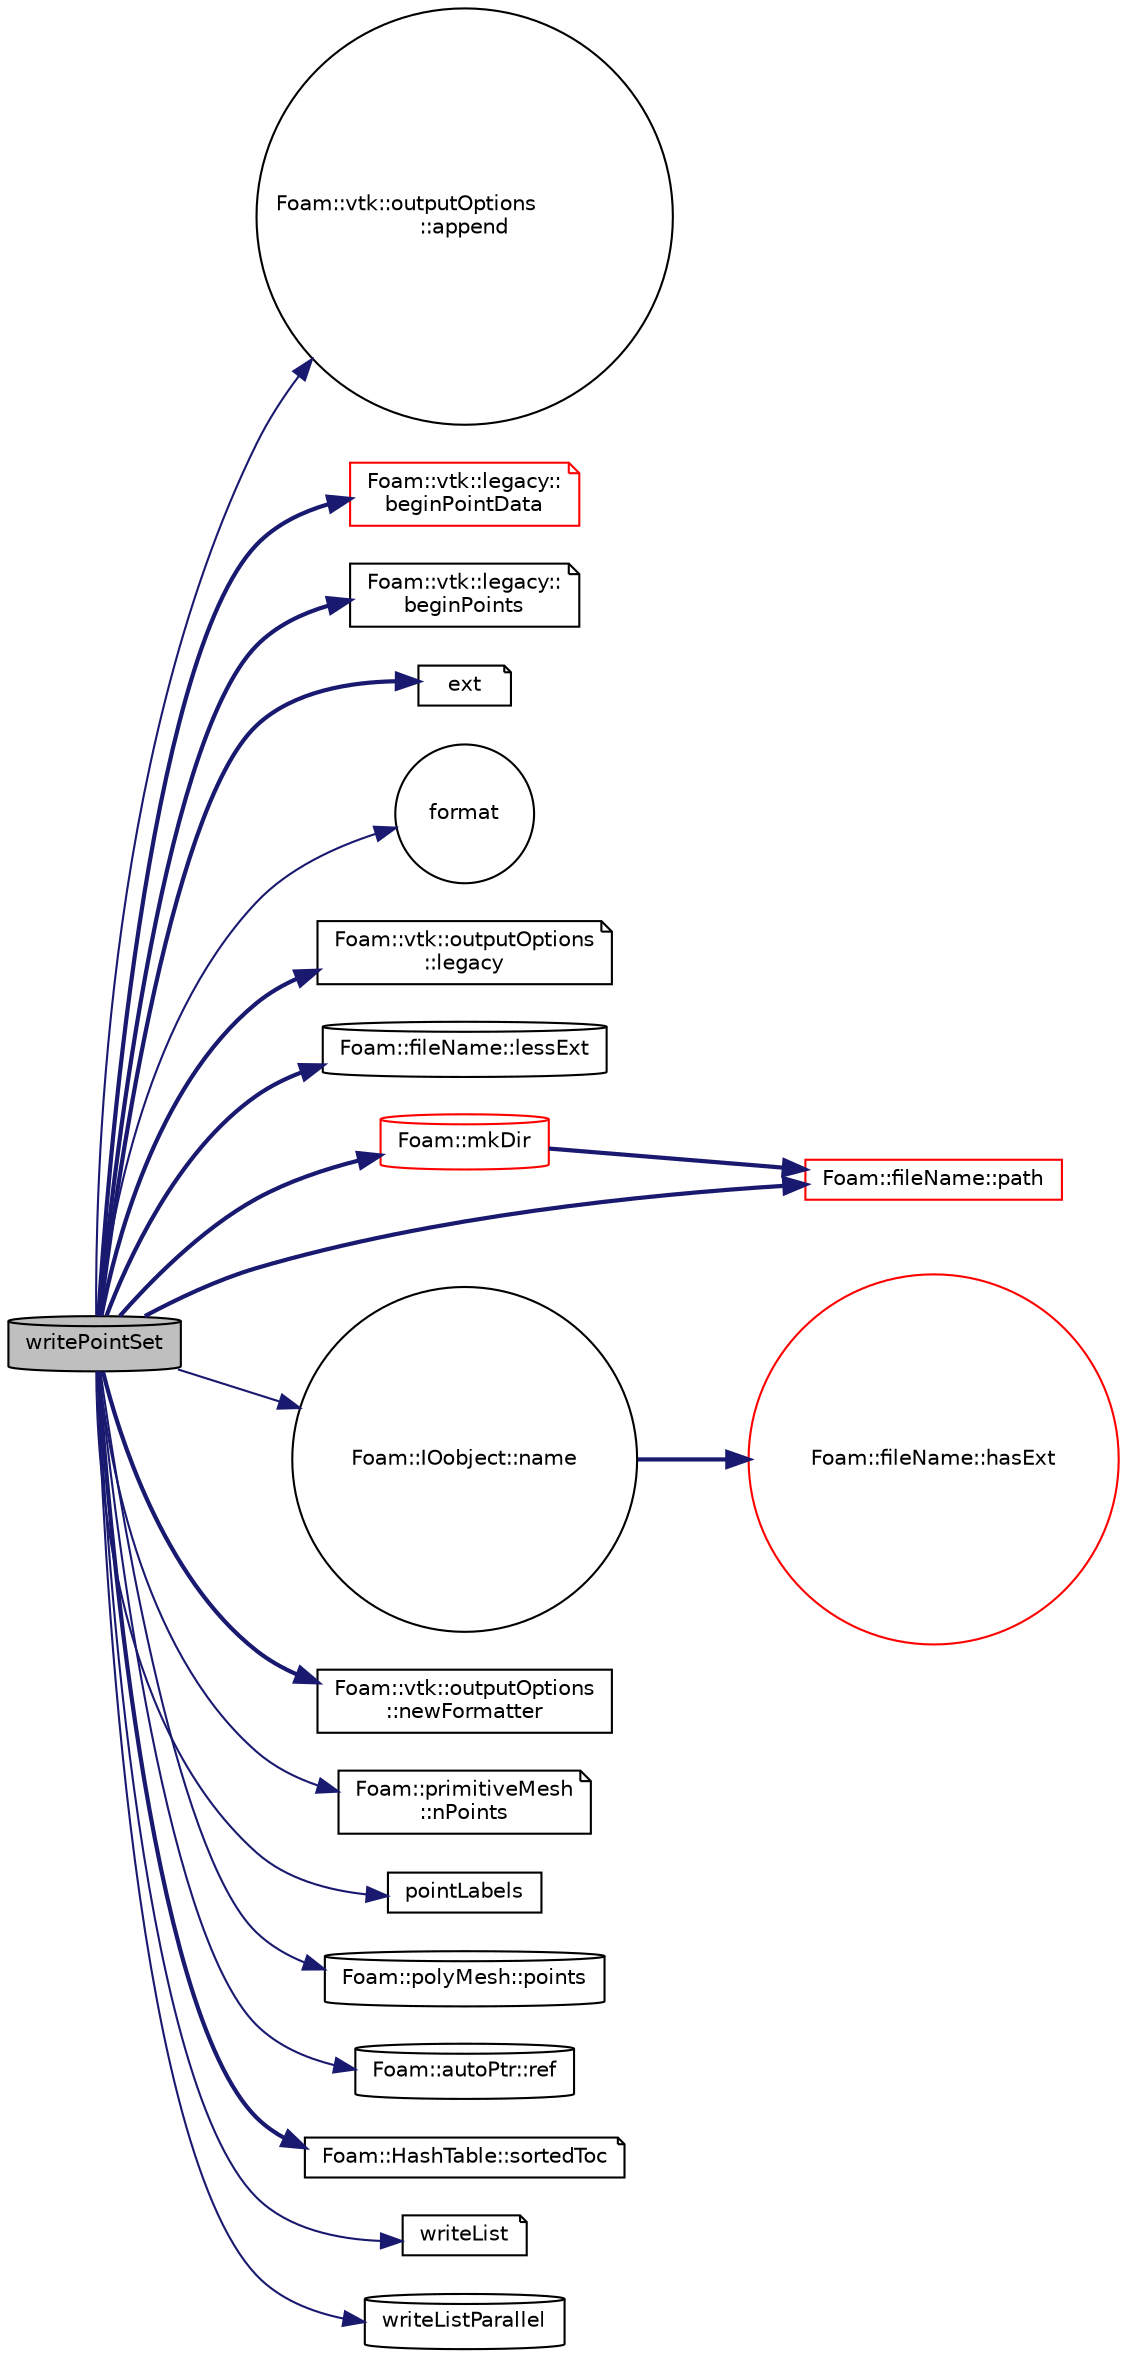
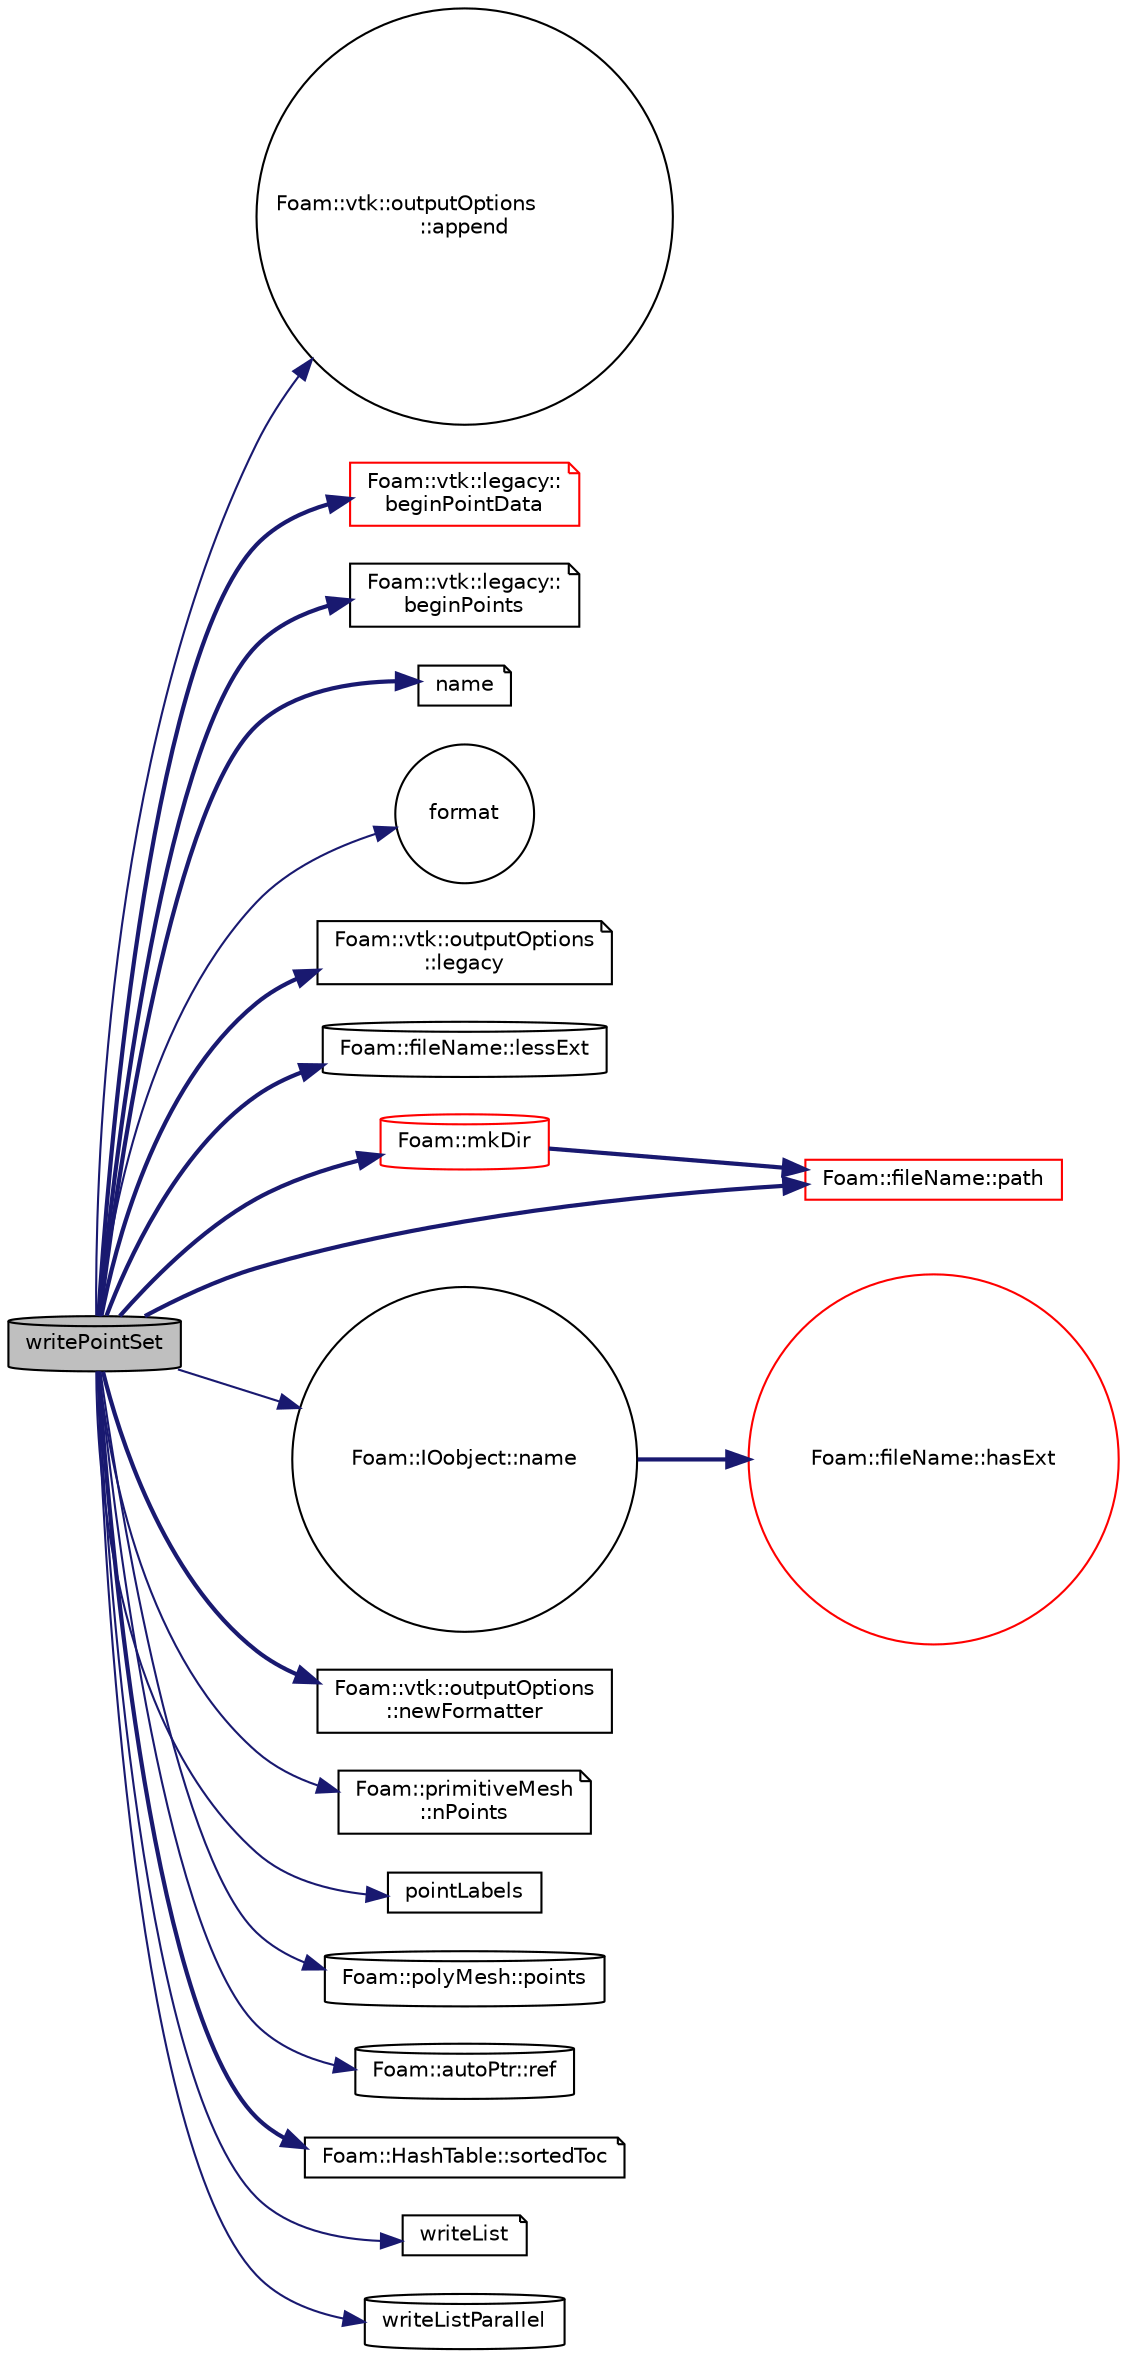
node "ext": label "ext" -> "name"
